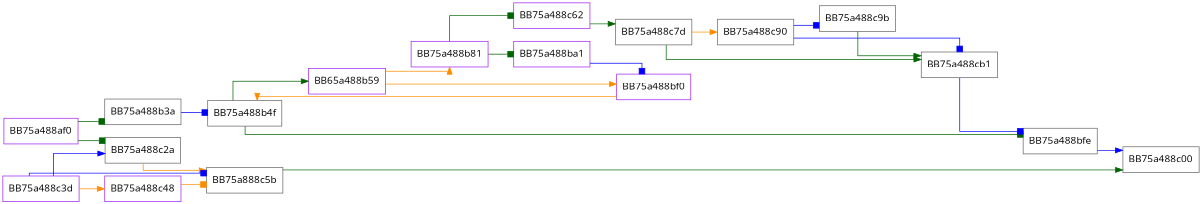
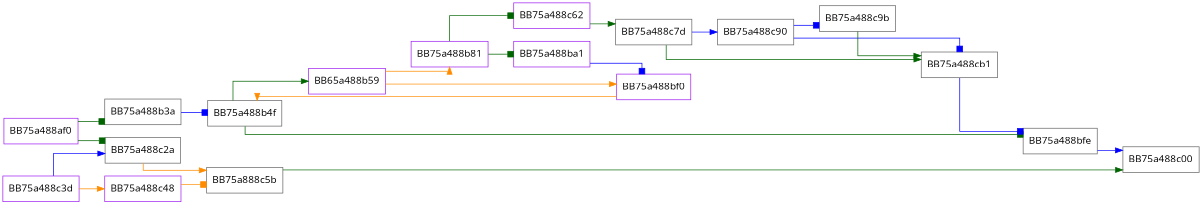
edge "BB75a488c7d" -> "BB75a488c90": color darkorange -> blue
edge "BB75a488c3d" -> "BB75a888c5b": removed
